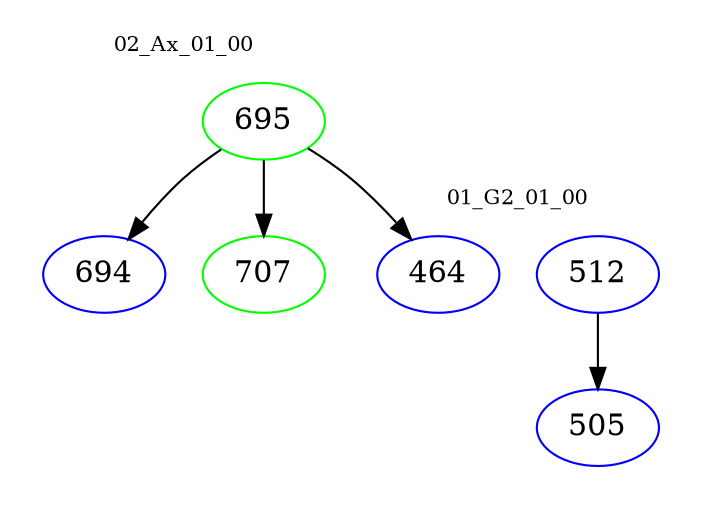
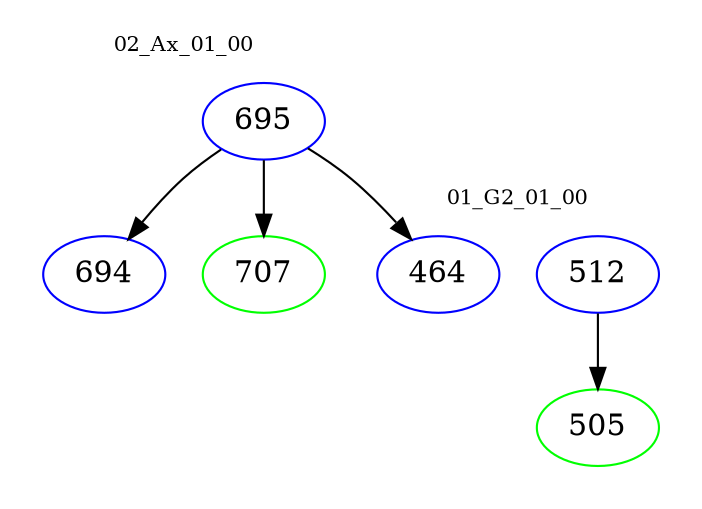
node "695": color green -> blue
node "505": color blue -> green
